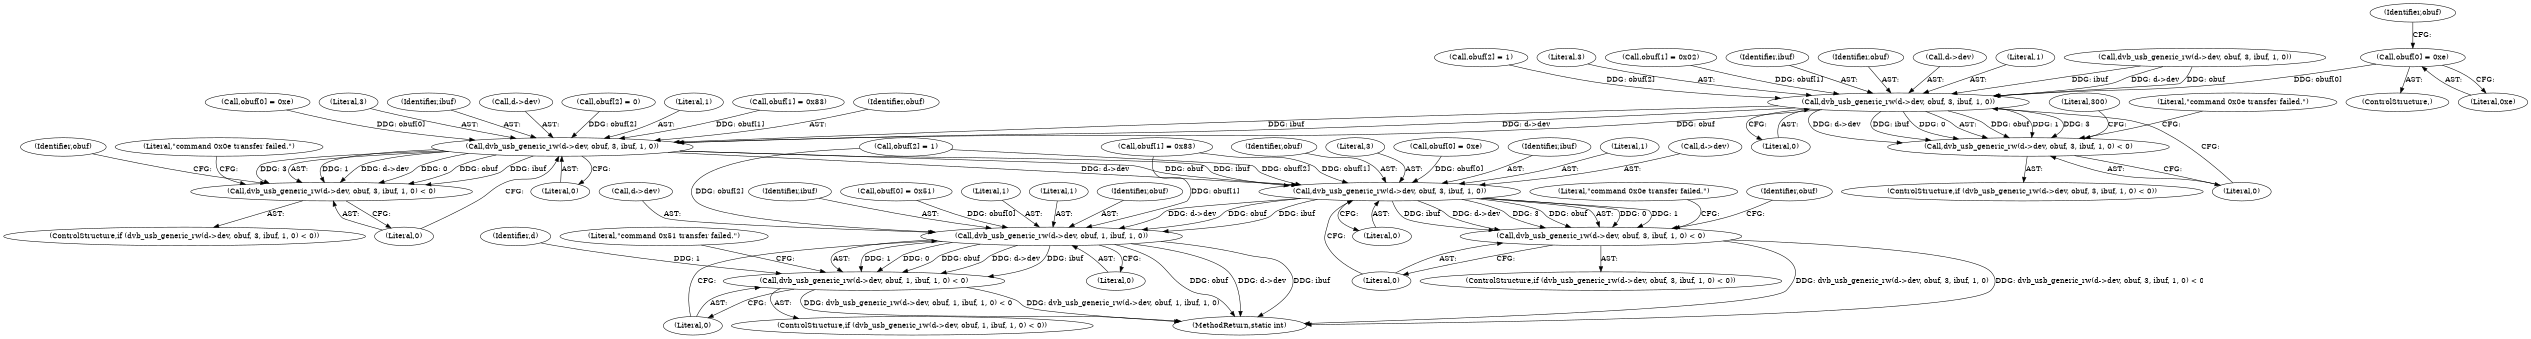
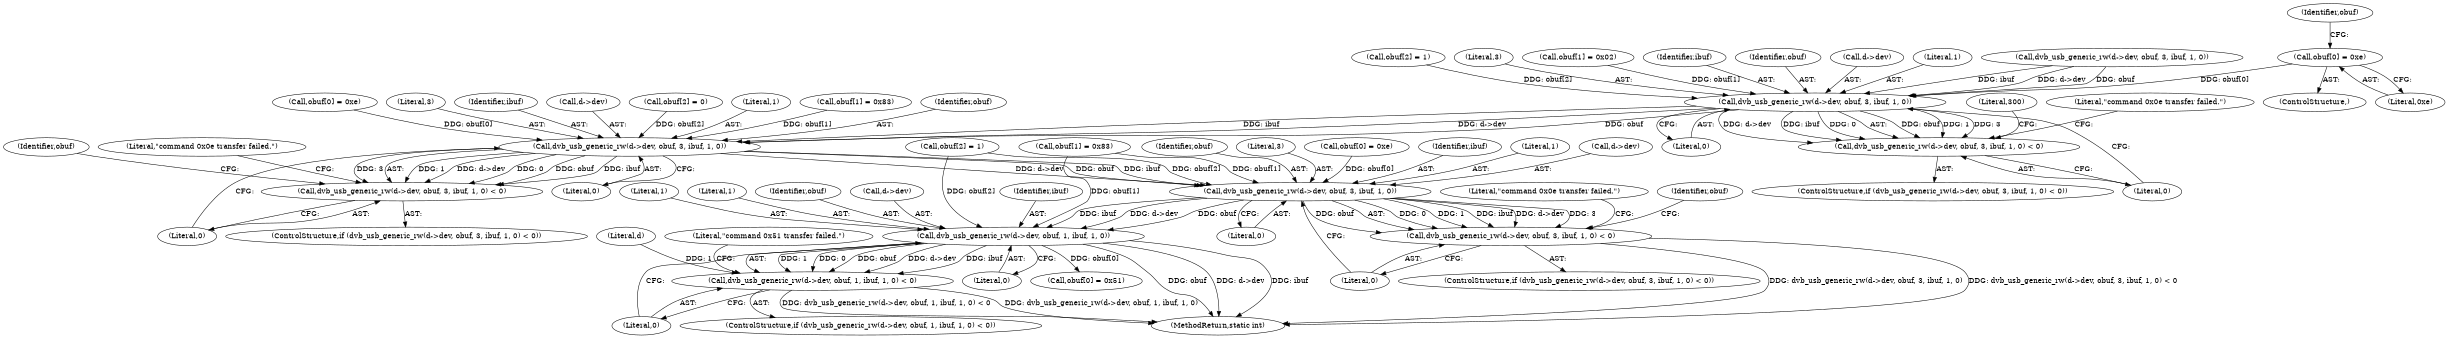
edge "(Call,obuf[0] = 0x51)" -> "(Call,dvb_usb_generic_rw(d->dev, obuf, 1, ibuf, 1, 0))": reversed
node "(Identifier,d)": label "(Identifier,d)" -> "(Literal,d)"
